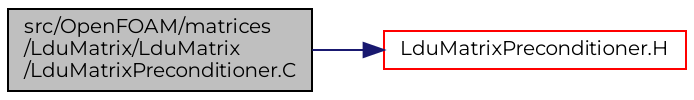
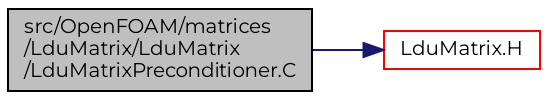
node "LduMatrixPreconditioner.H": label "LduMatrixPreconditioner.H" -> "LduMatrix.H"
